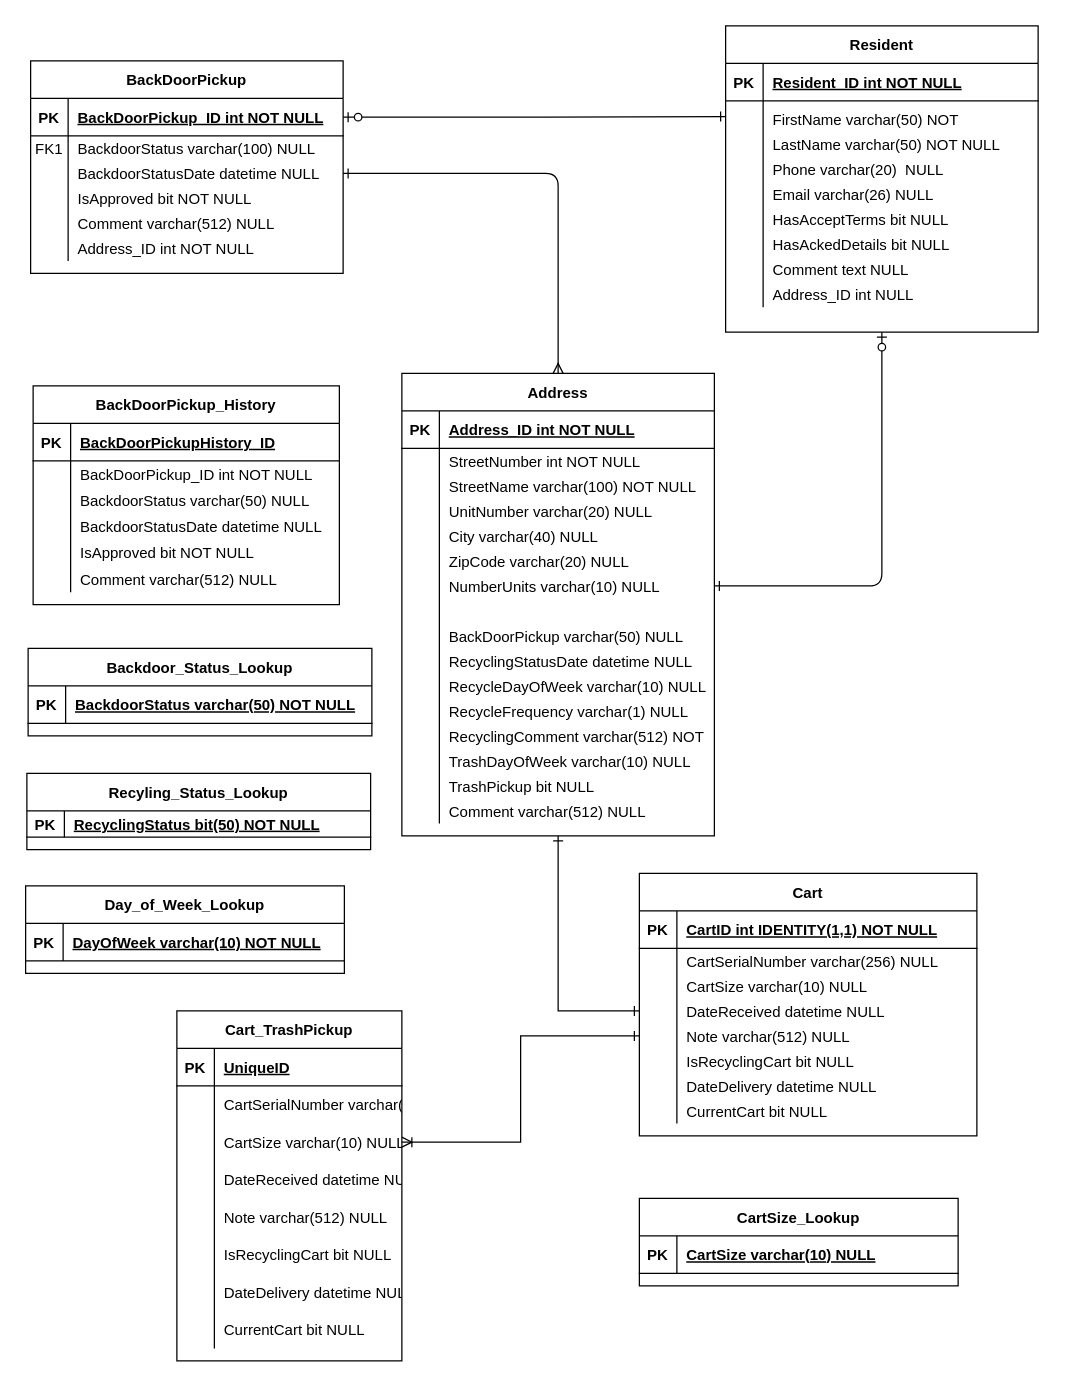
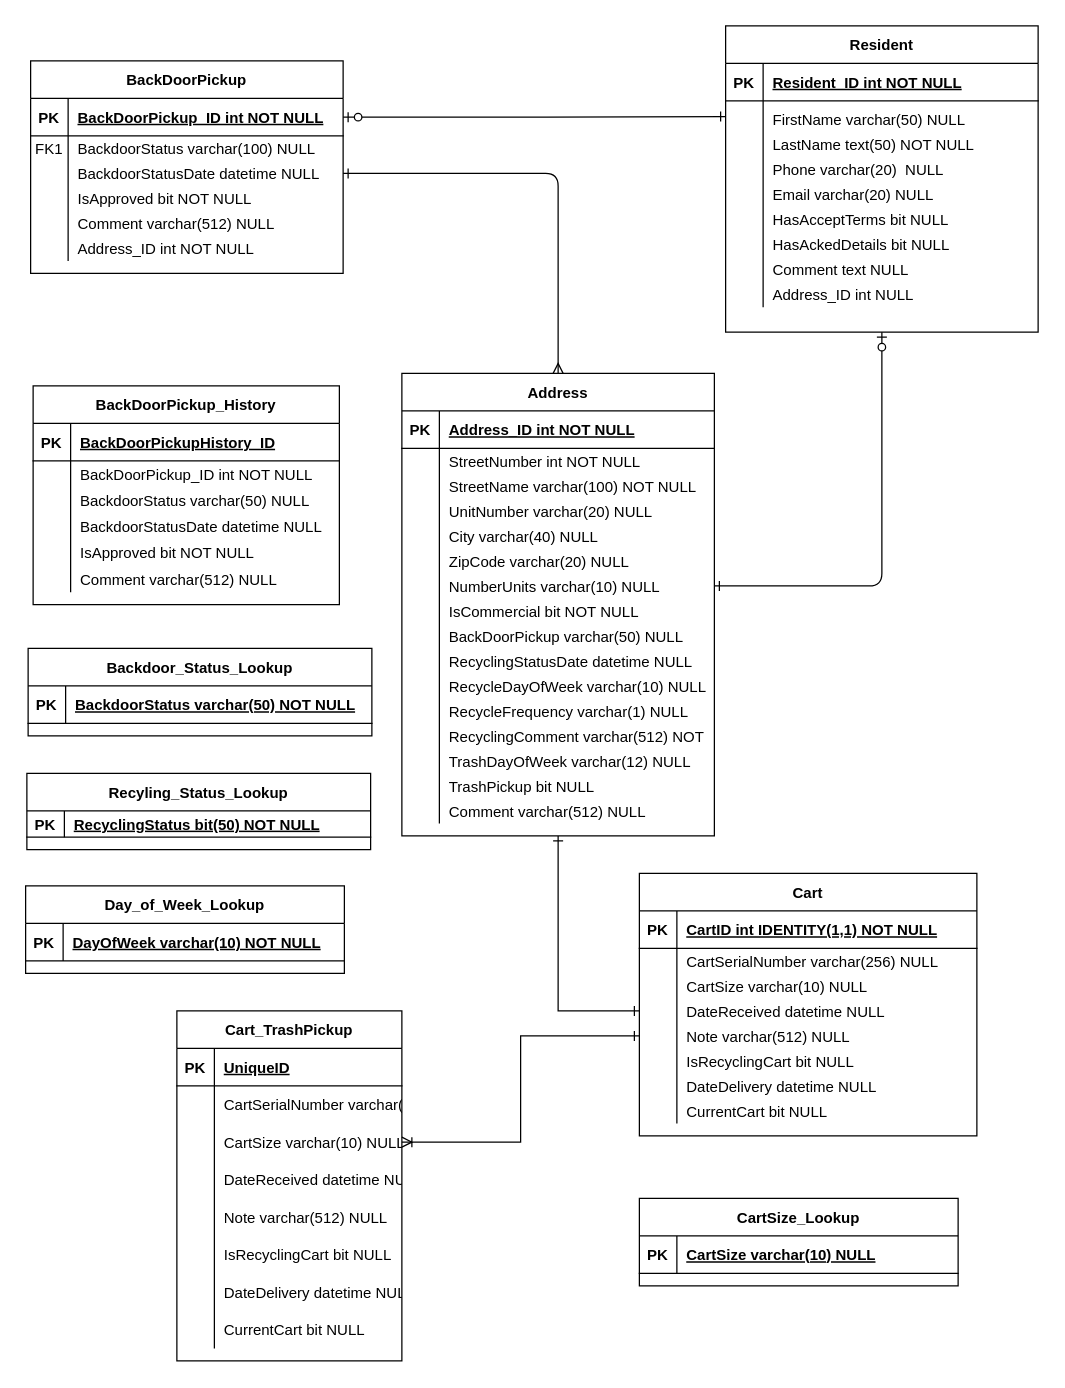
node "FirstName varchar(50) NOT": label "FirstName varchar(50) NOT" -> "FirstName varchar(50) NULL"
node "LastName varchar(50) NOT NULL": label "LastName varchar(50) NOT NULL" -> "LastName text(50) NOT NULL"
node "Email varchar(26) NULL": label "Email varchar(26) NULL" -> "Email varchar(20) NULL"
node "IsCommercial bit NOT NULL": added
node "TrashDayOfWeek varchar(10) NULL": label "TrashDayOfWeek varchar(10) NULL" -> "TrashDayOfWeek varchar(12) NULL"
